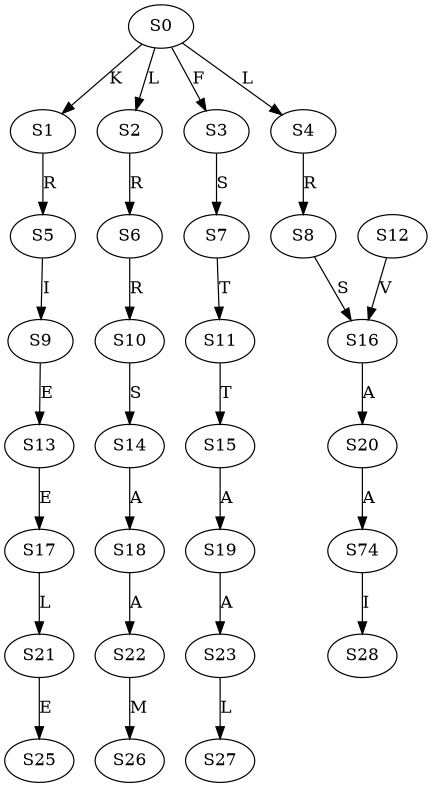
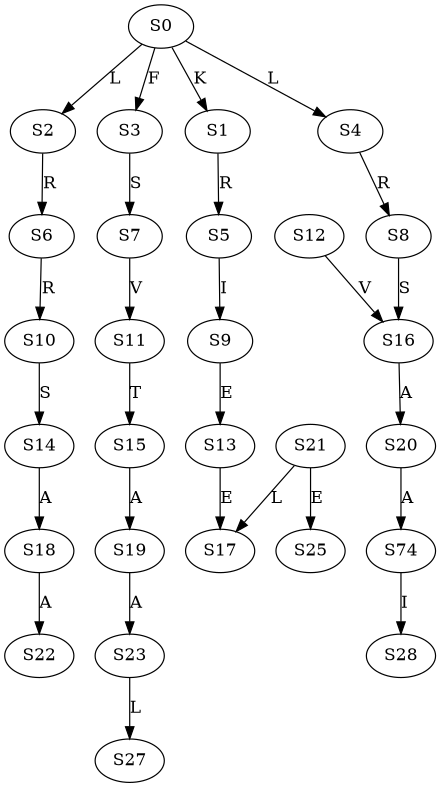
edge "S7" -> "S11": label "T" -> "V"
edge "S17" -> "S21": reversed
node "S26": removed
